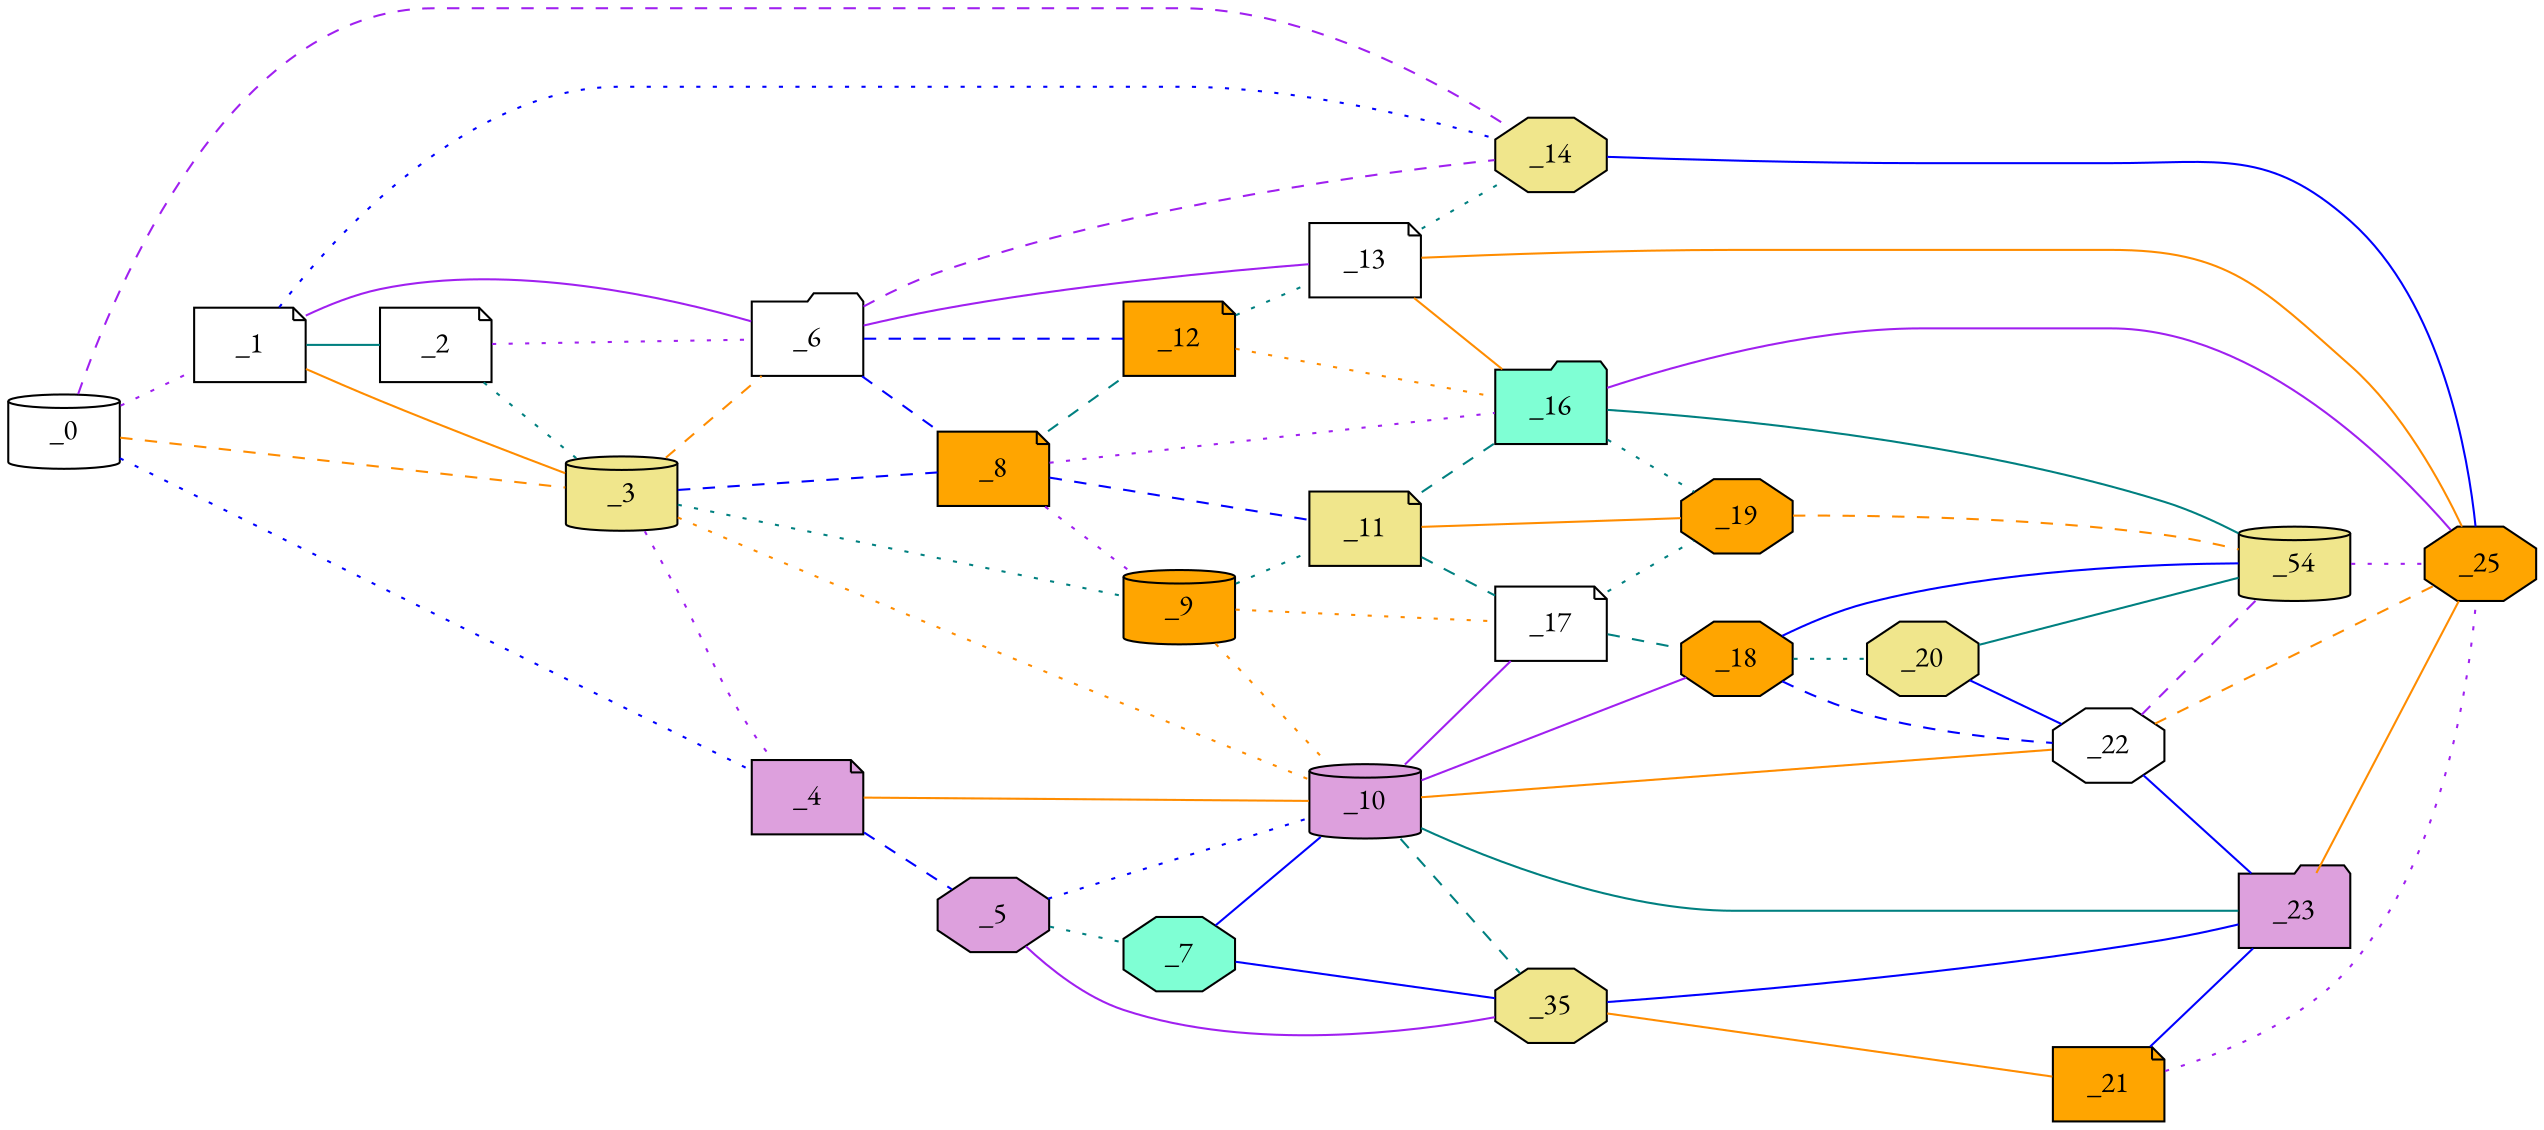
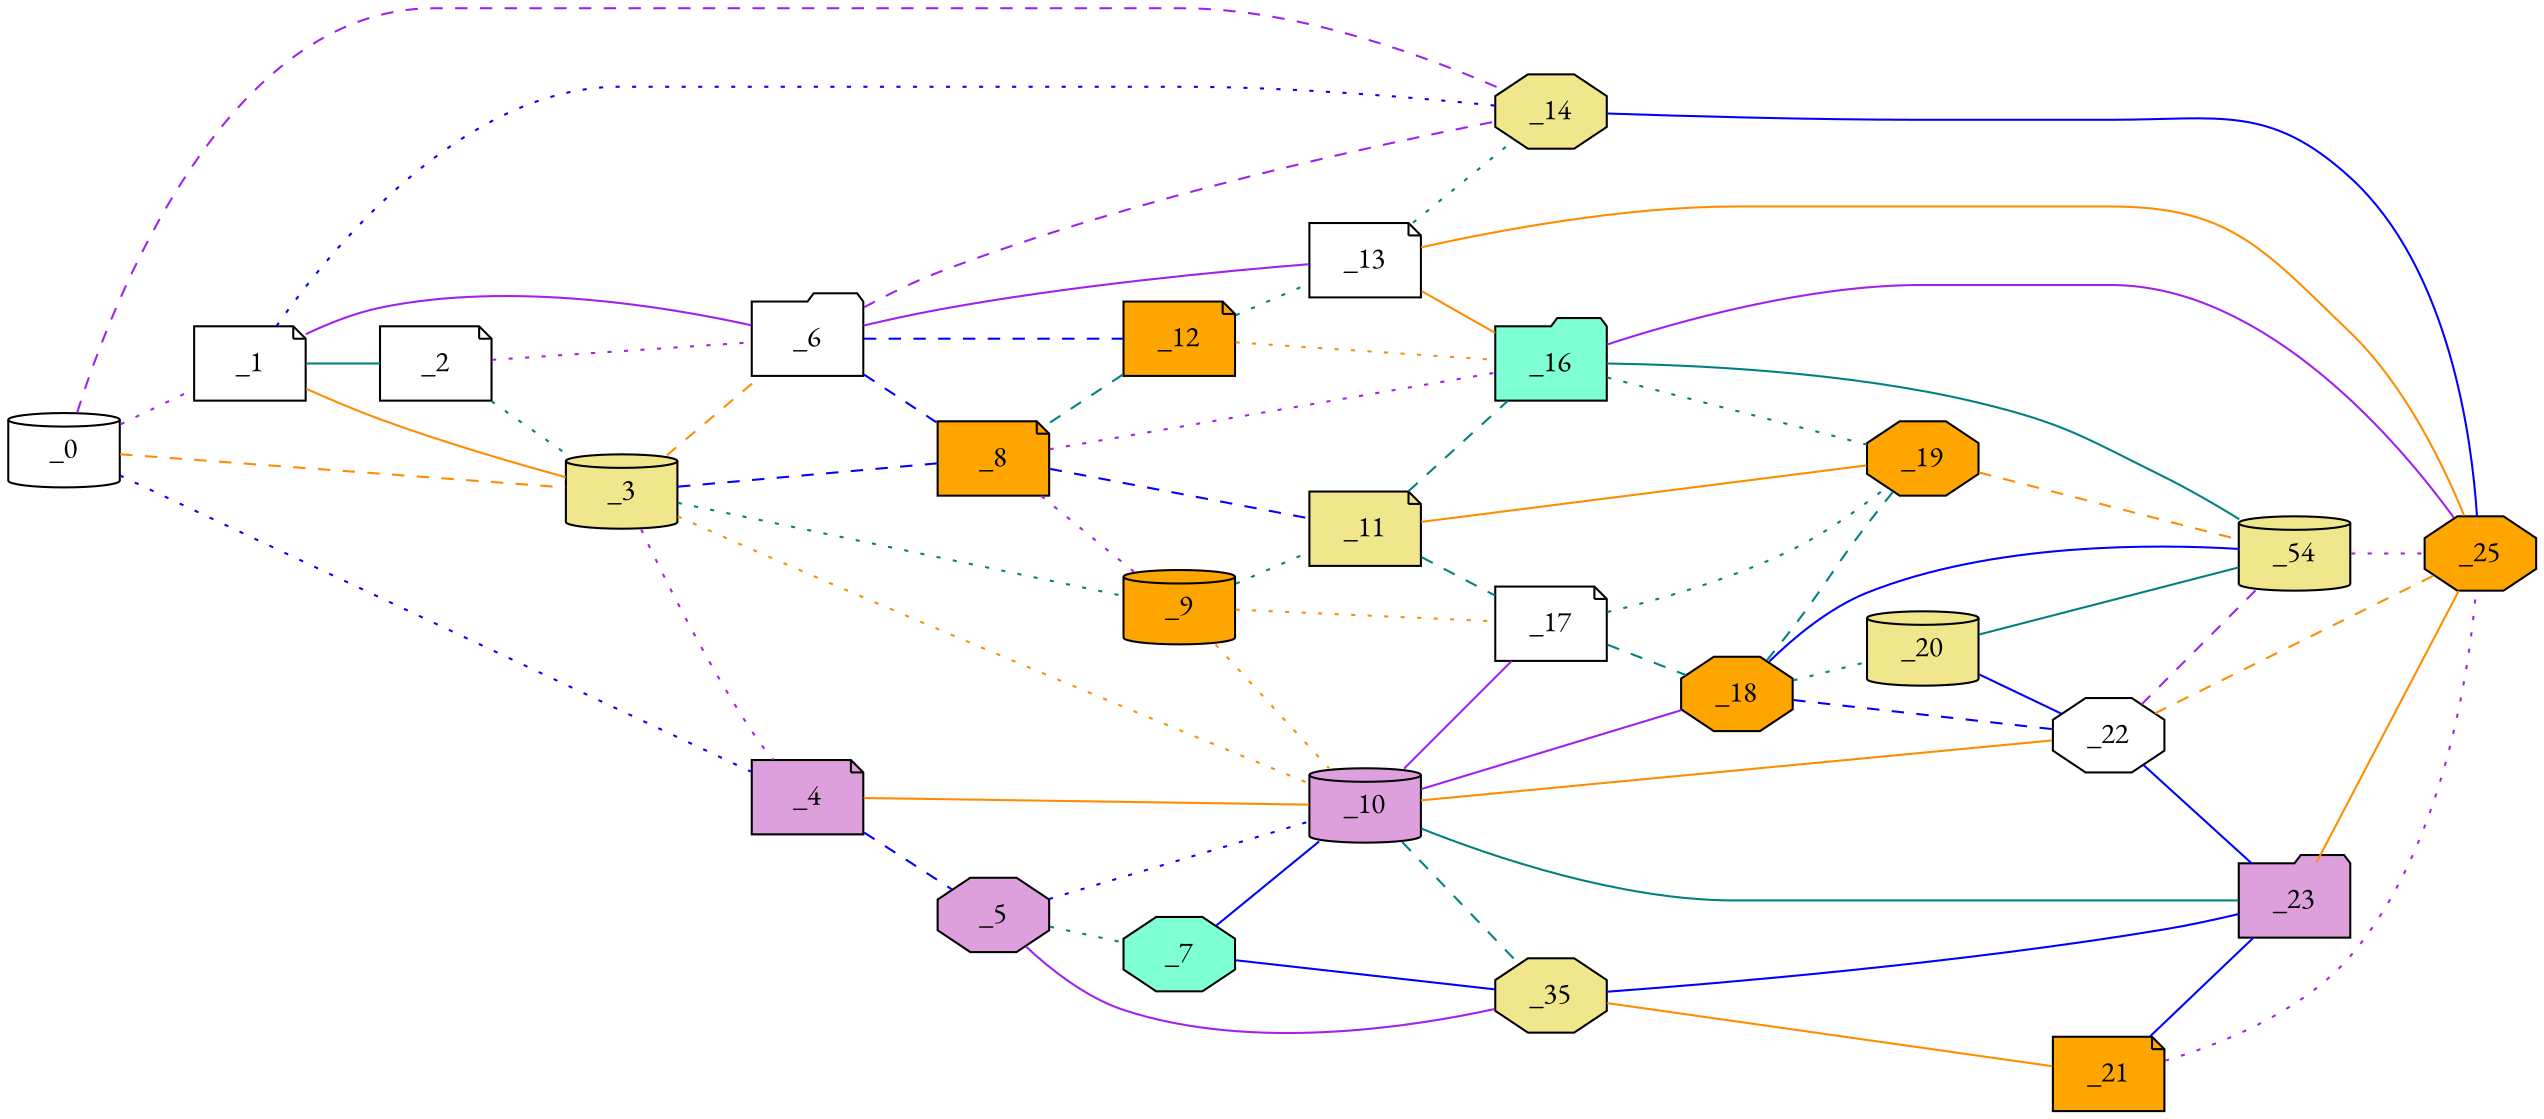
edge "_19" -- "_18": added
node "_20": shape octagon -> cylinder
